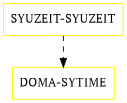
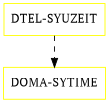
node "SYUZEIT-SYUZEIT": label "SYUZEIT-SYUZEIT" -> "DTEL-SYUZEIT"
